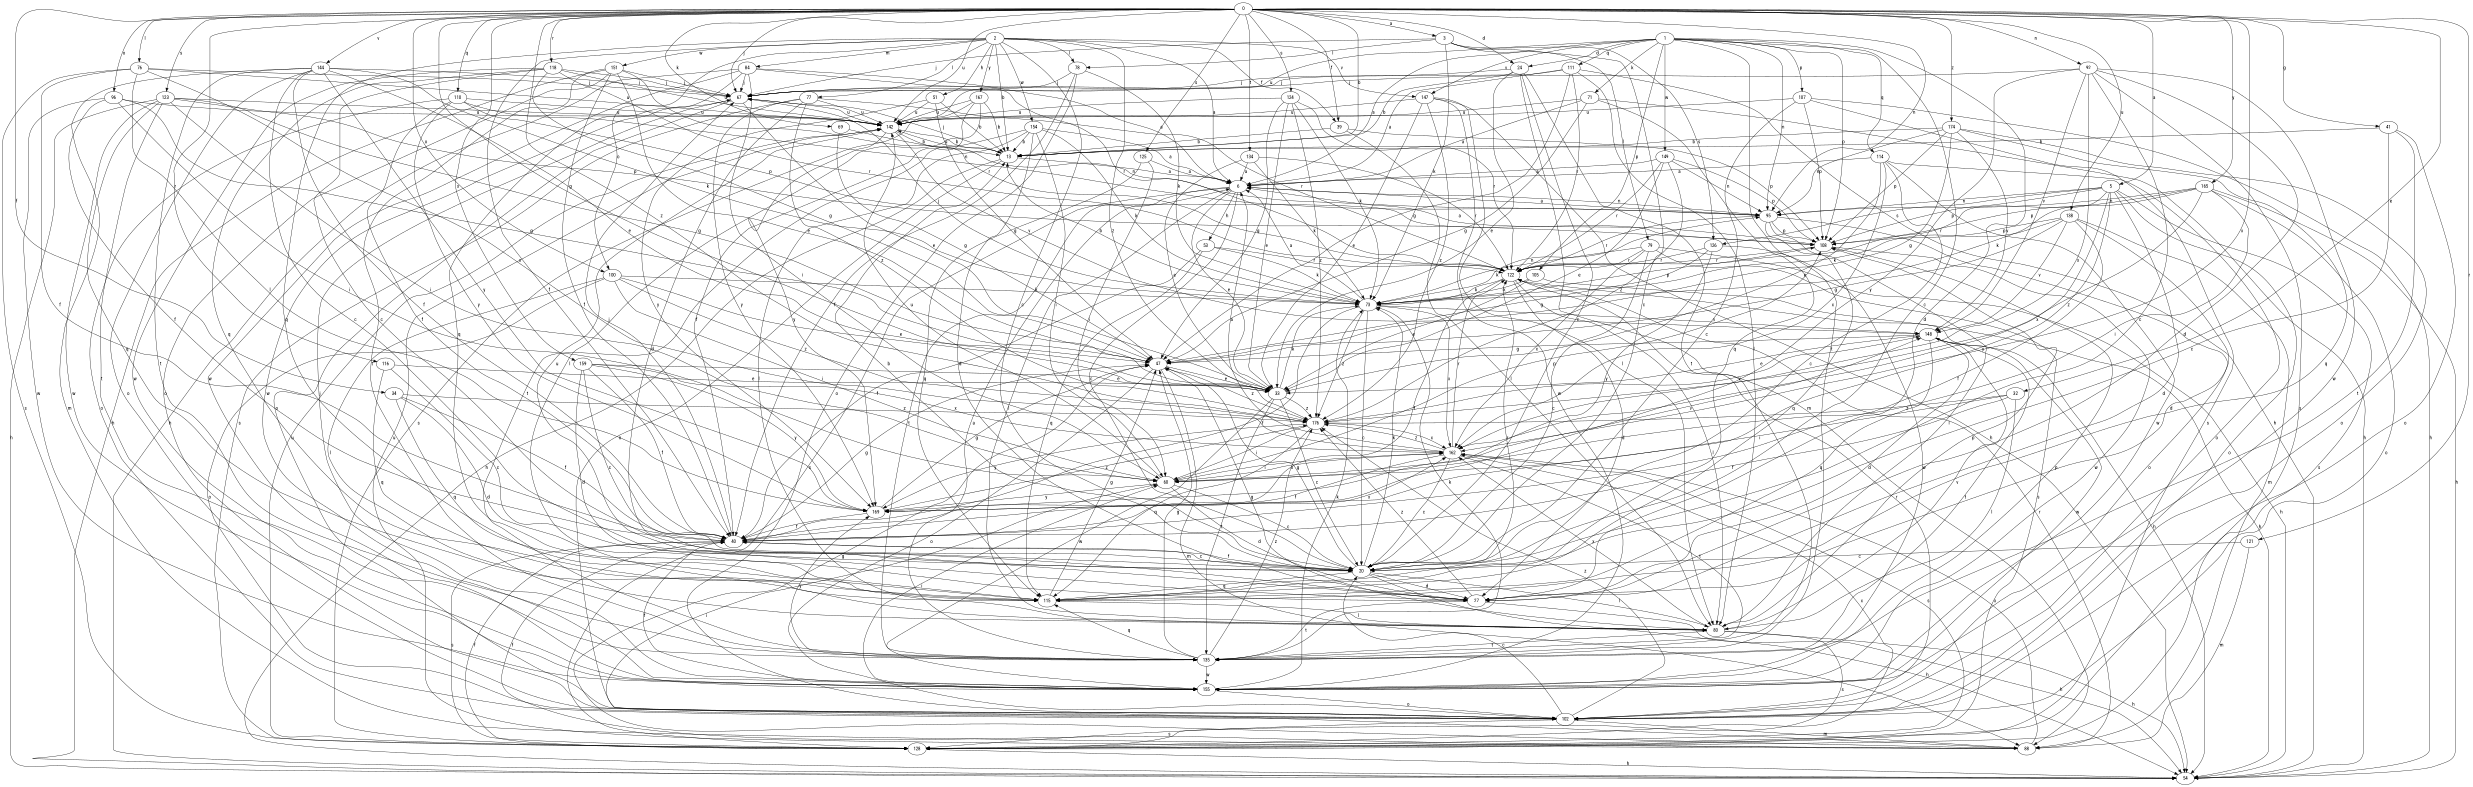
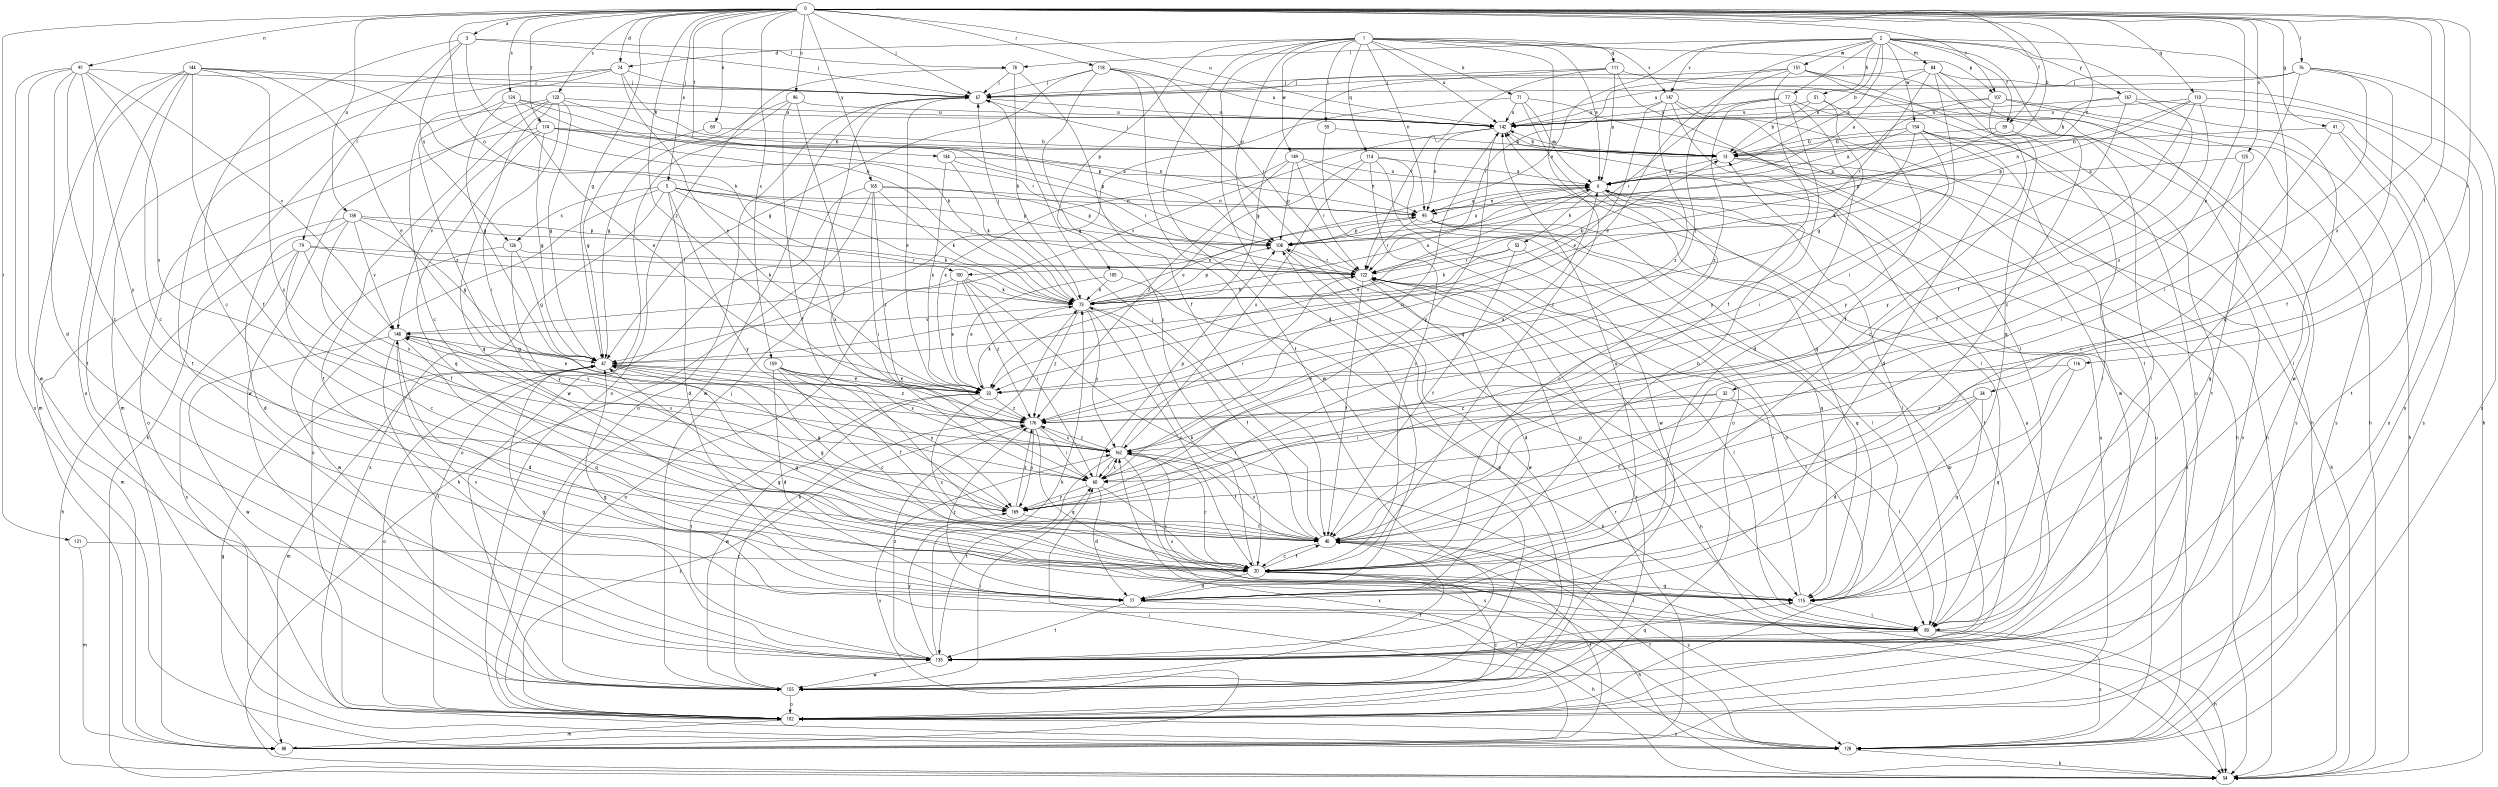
edge "0" -> "144": now "0" -> "107"
node "55": added
